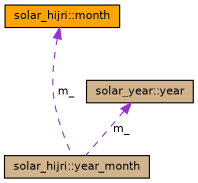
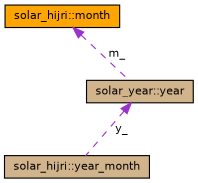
edge "solar_hijri::year_month" -> "solar_hijri::month": now "solar_year::year" -> "solar_hijri::month"
edge "solar_hijri::year_month" -> "solar_year::year": label " m_" -> " y_"
